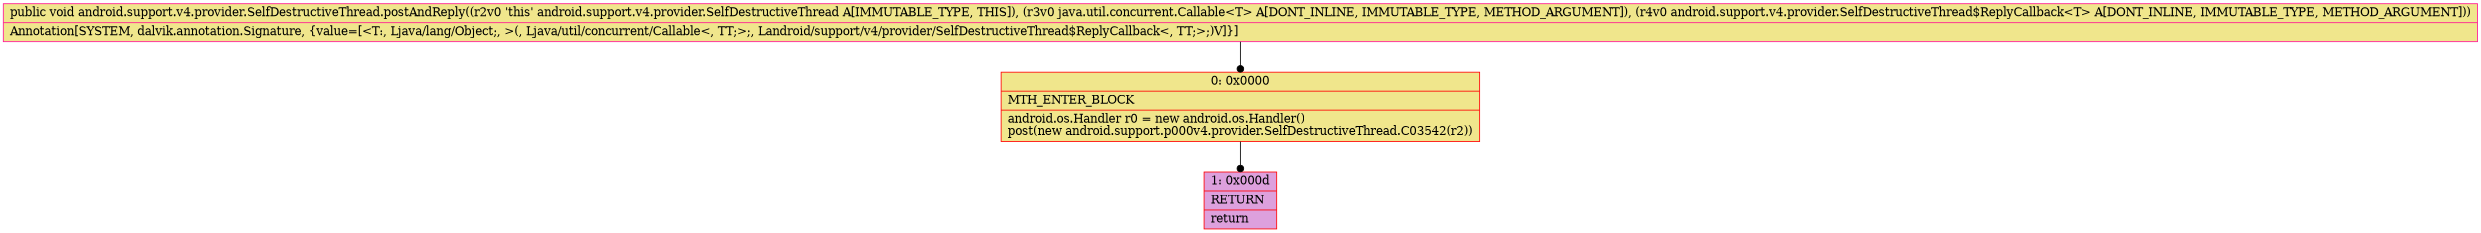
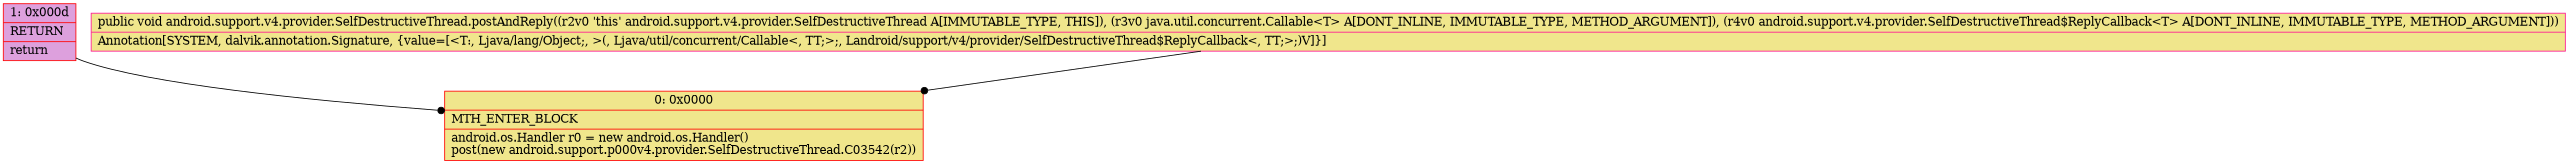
edge "0: 0x0000" -> "1: 0x000d": reversed
